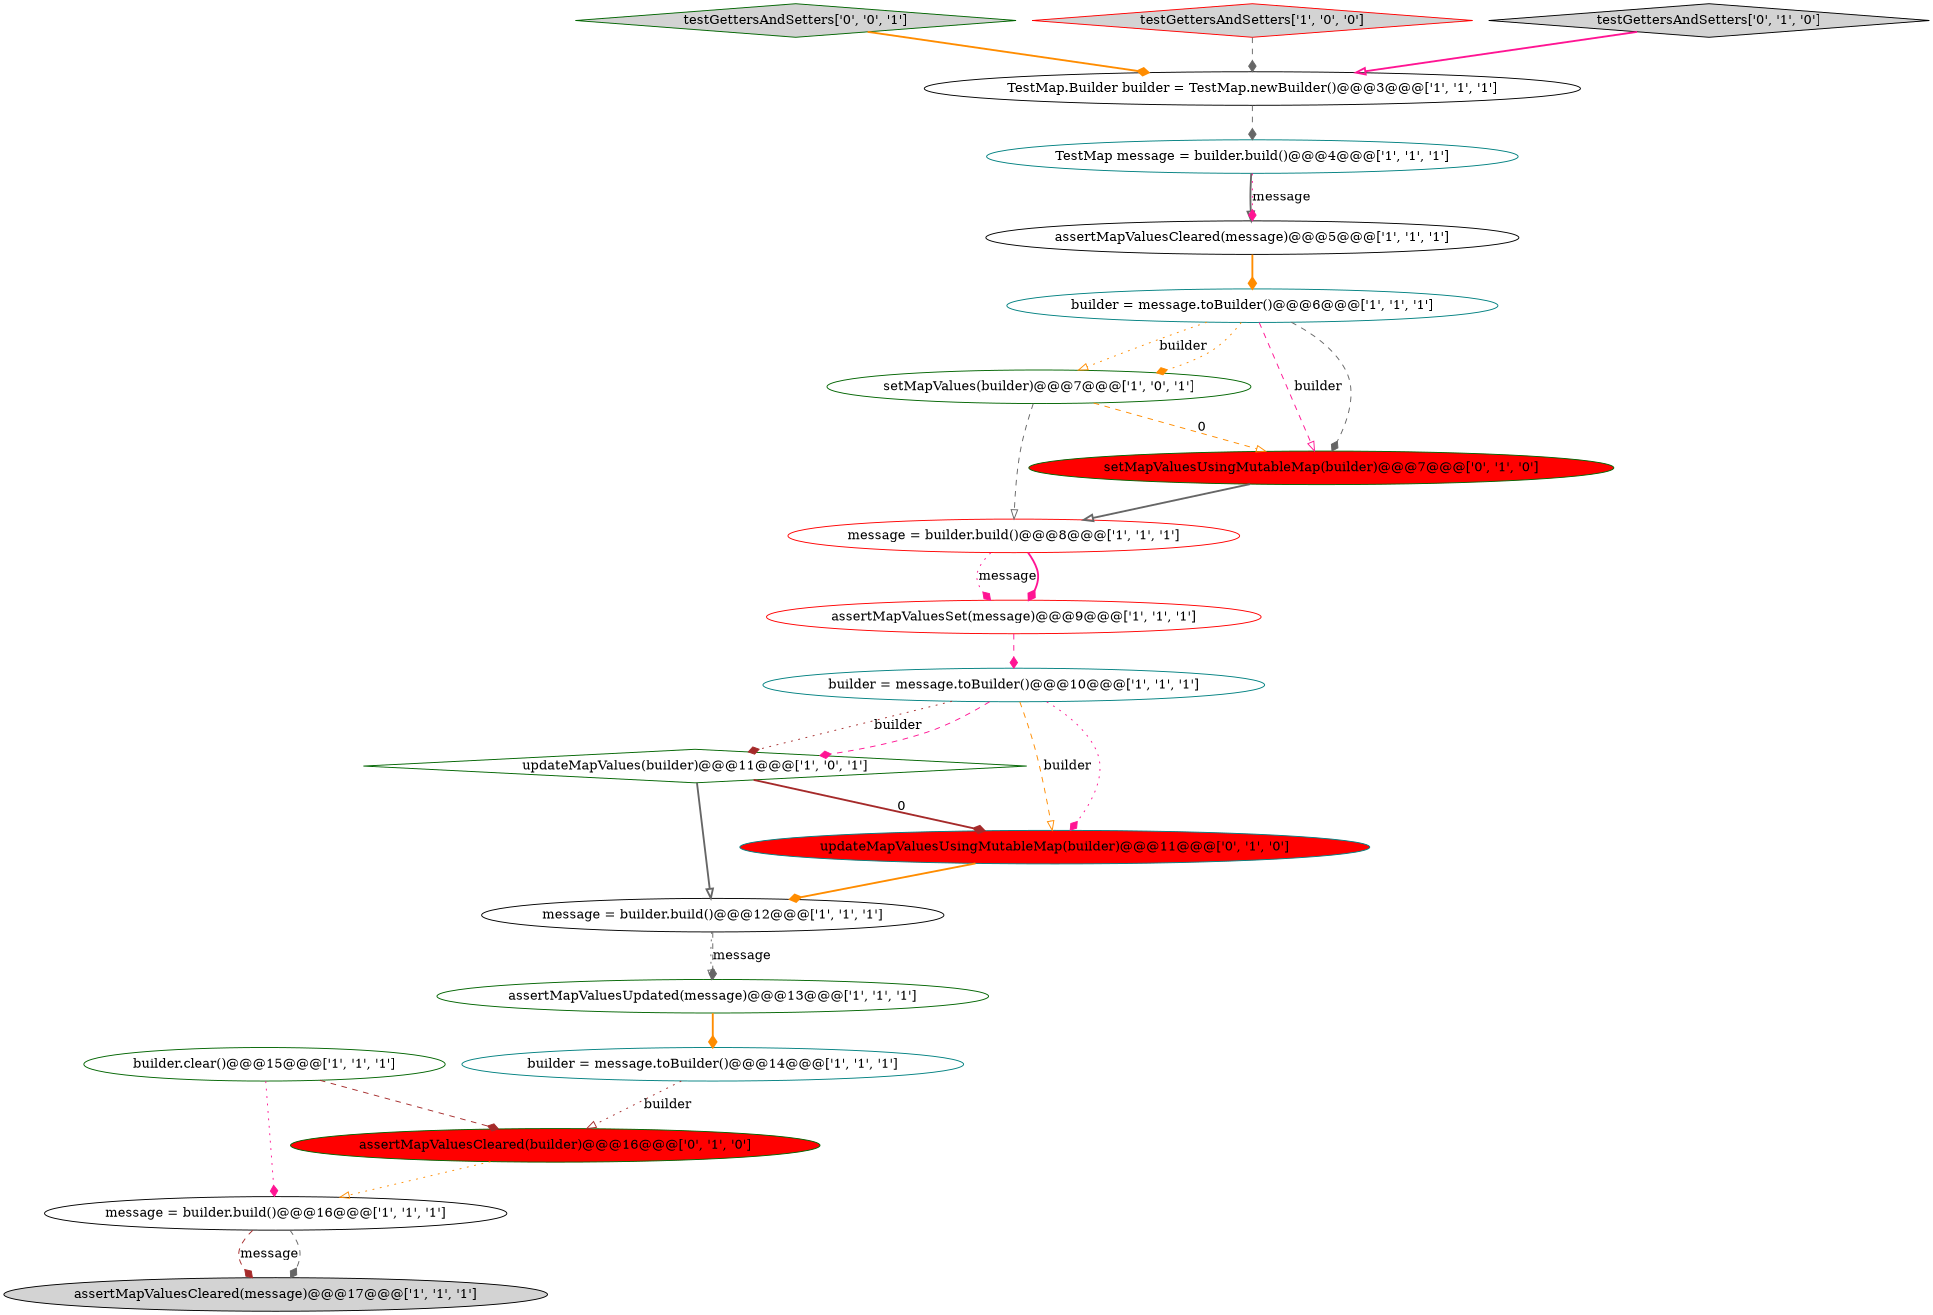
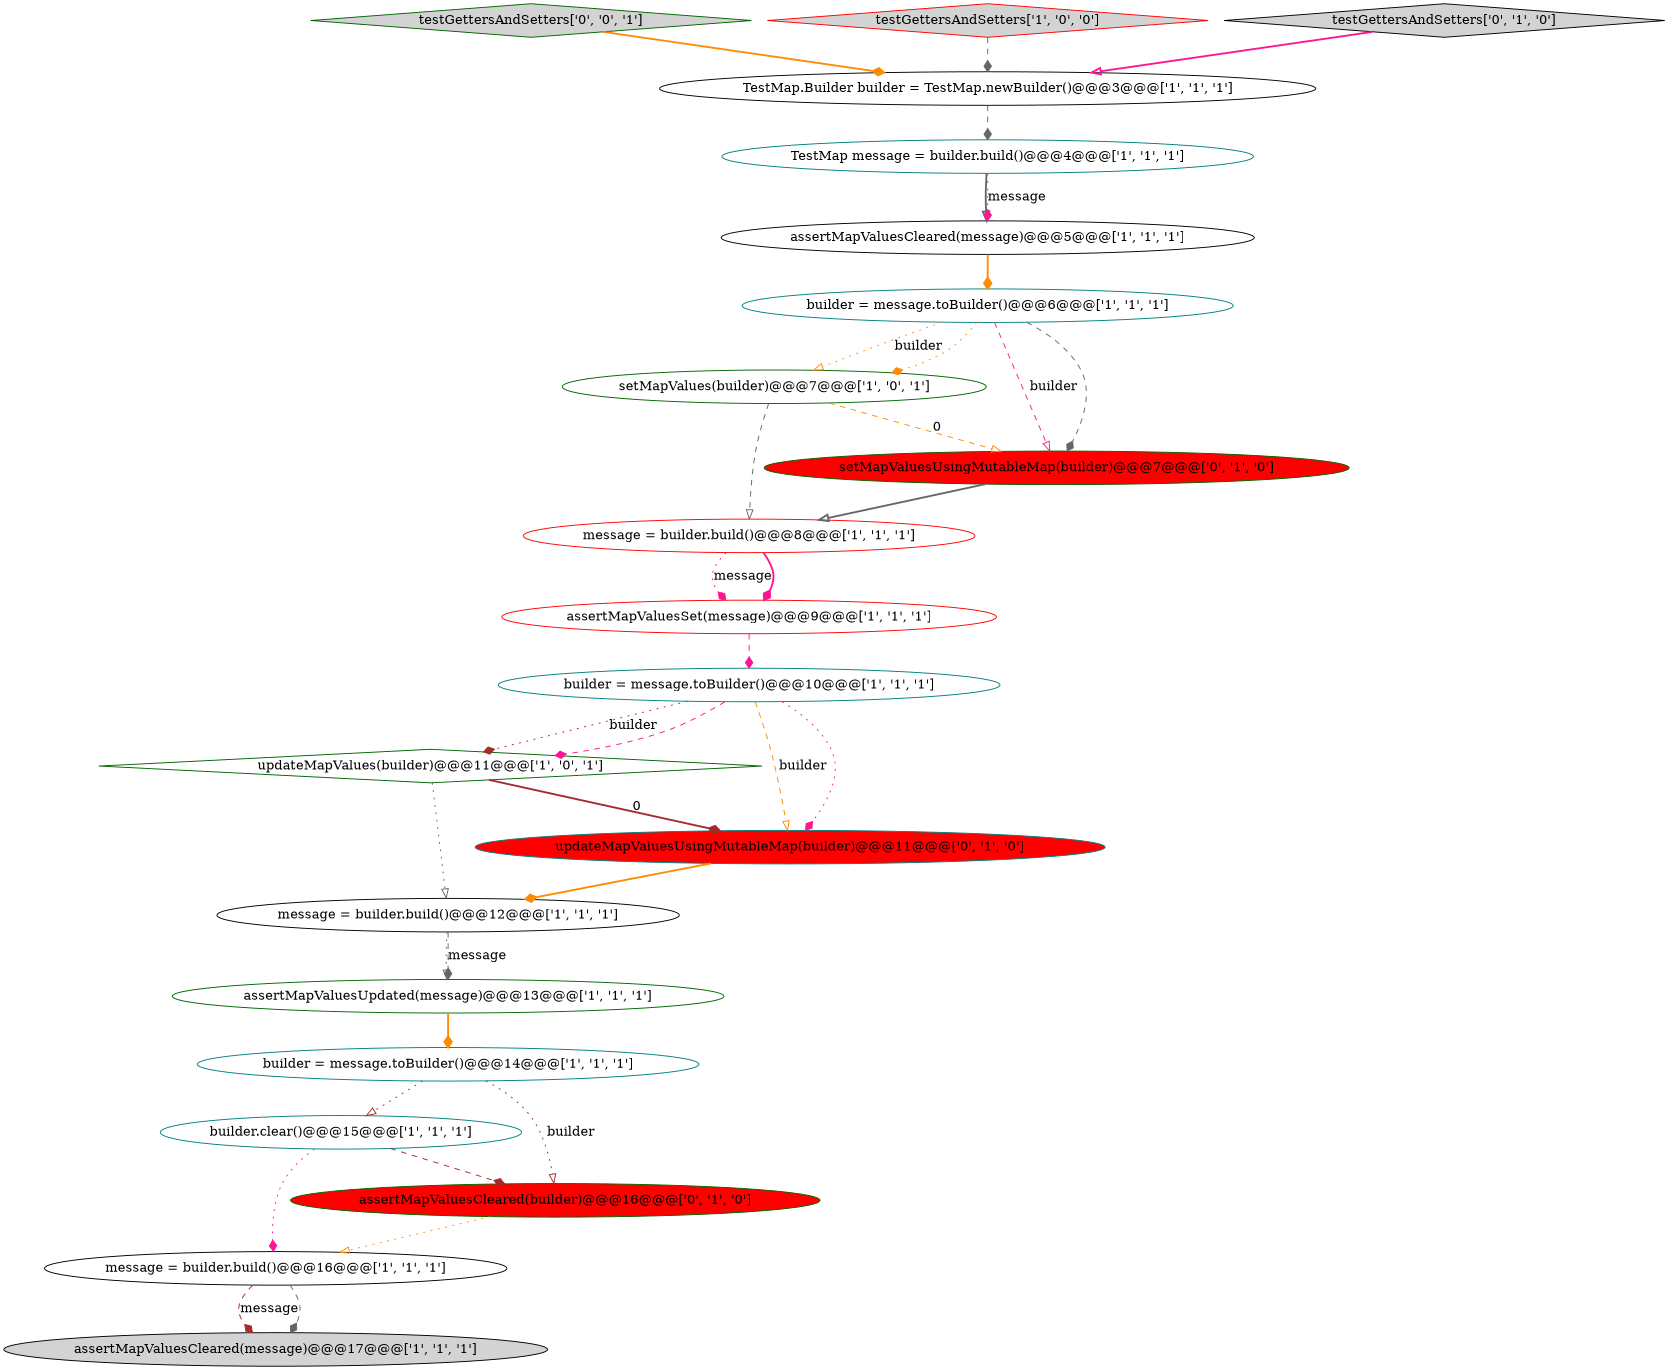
edge "updateMapValues(builder)@@@11@@@['1', '0', '1']" -> "message = builder.build()@@@12@@@['1', '1', '1']": style bold -> dotted
node "builder.clear()@@@15@@@['1', '1', '1']": color darkgreen -> teal
edge "builder = message.toBuilder()@@@14@@@['1', '1', '1']" -> "builder.clear()@@@15@@@['1', '1', '1']": added
